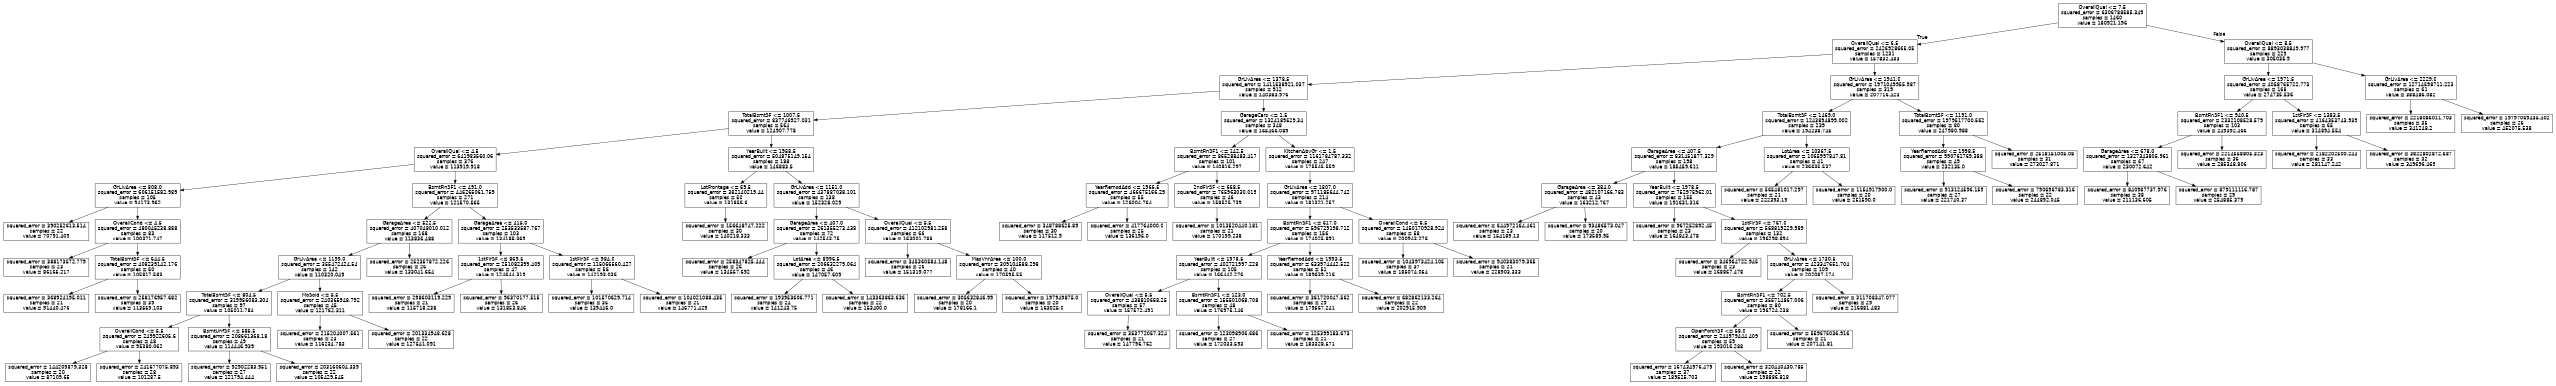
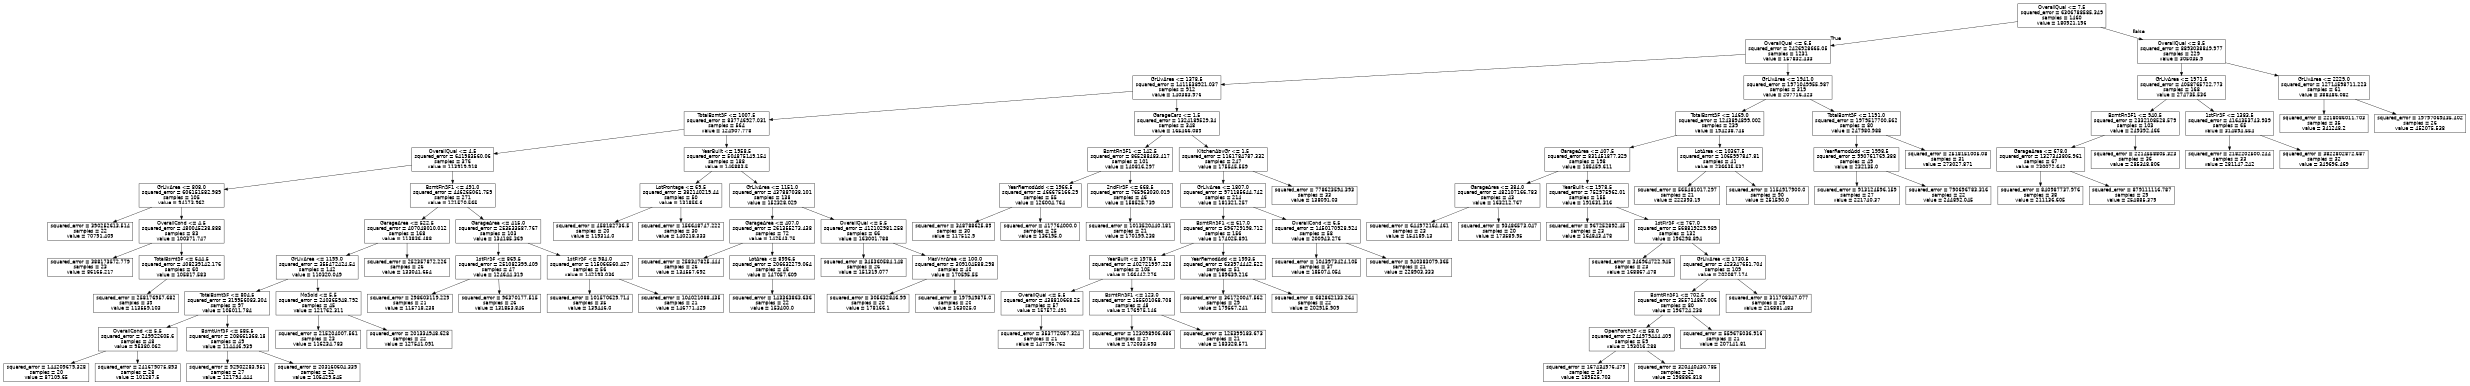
node "squared_error = 778623594.393 samples = 33 value = 138091.03": added
node "squared_error = 1154917900.0 samples = 20 value = 251590.0": label "squared_error = 1154917900.0 samples = 20 value = 251590.0" -> "squared_error = 1154917900.0 samples = 90 value = 251590.0"
node "squared_error = 458182736.5 samples = 20 value = 119314.0": added
node "squared_error = 368924195.011 samples = 21 value = 91440.476": removed
node "squared_error = 193953606.771 samples = 24 value = 141243.75": removed
node "squared_error = 144209879.328 samples = 20 value = 87109.65": label "squared_error = 144209879.328 samples = 20 value = 87109.65" -> "squared_error = 144209679.328 samples = 20 value = 87109.65"
node "squared_error = 241677075.893 samples = 28 value = 101287.5": label "squared_error = 241677075.893 samples = 28 value = 101287.5" -> "squared_error = 241679075.893 samples = 28 value = 101287.5"
